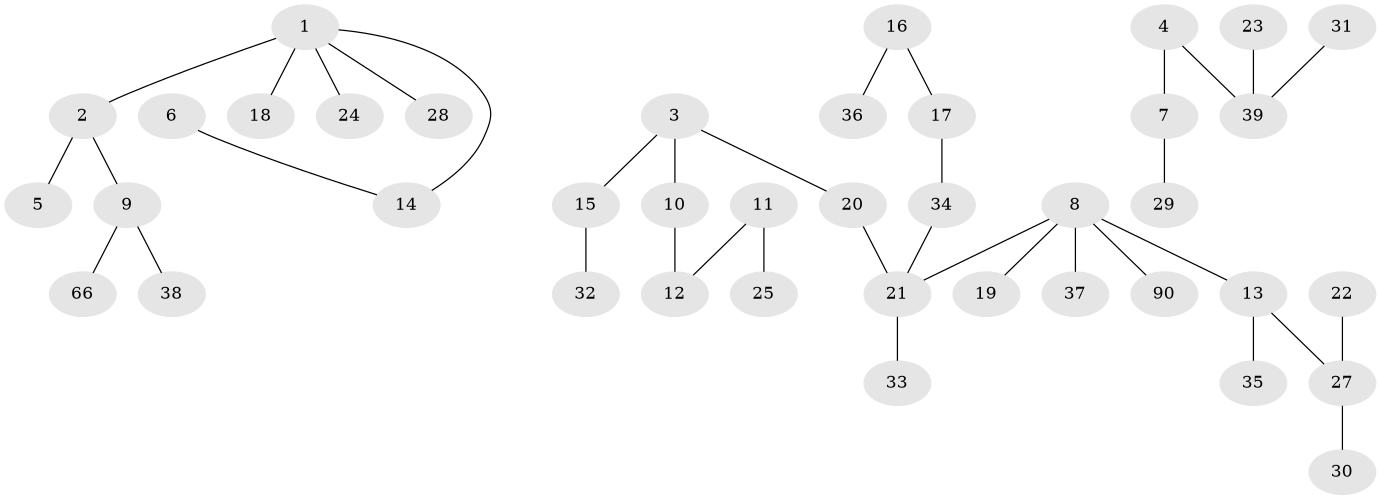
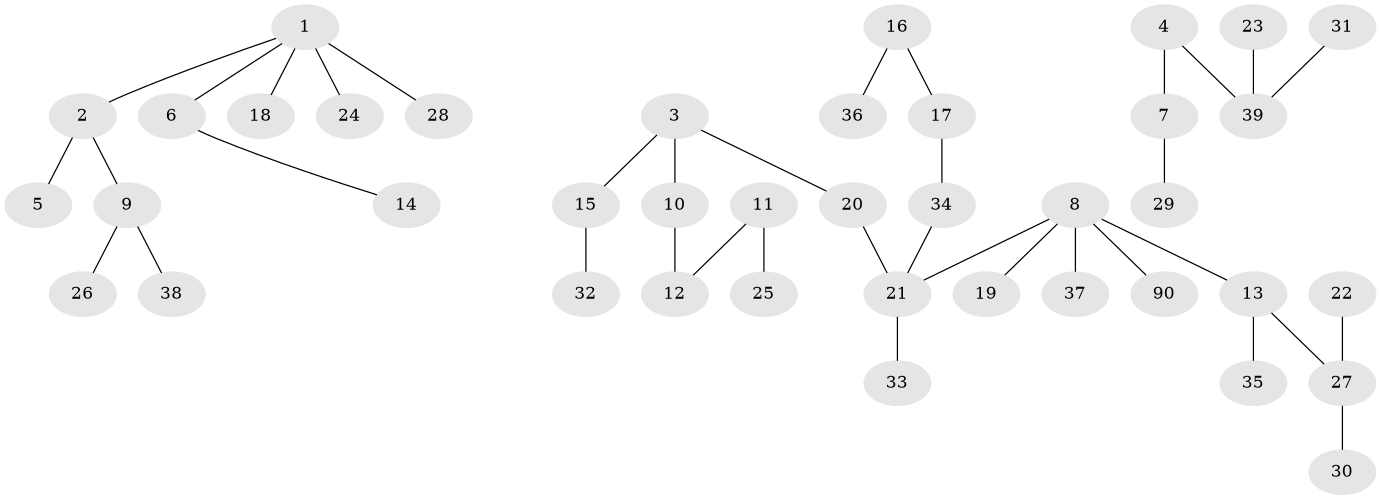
edge "1" -- "14": now "1" -- "6"
node "66": label "66" -> "26"
